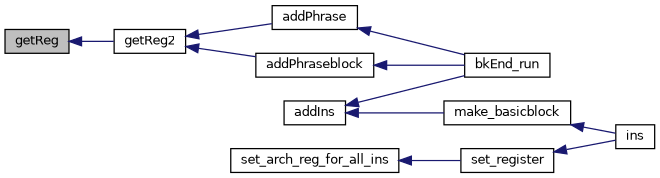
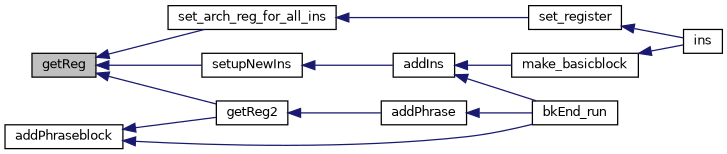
edge "set_arch_reg_for_all_ins" -> "getReg": added
edge "addPhraseblock" -> "getReg2": reversed
node "setupNewIns": added
